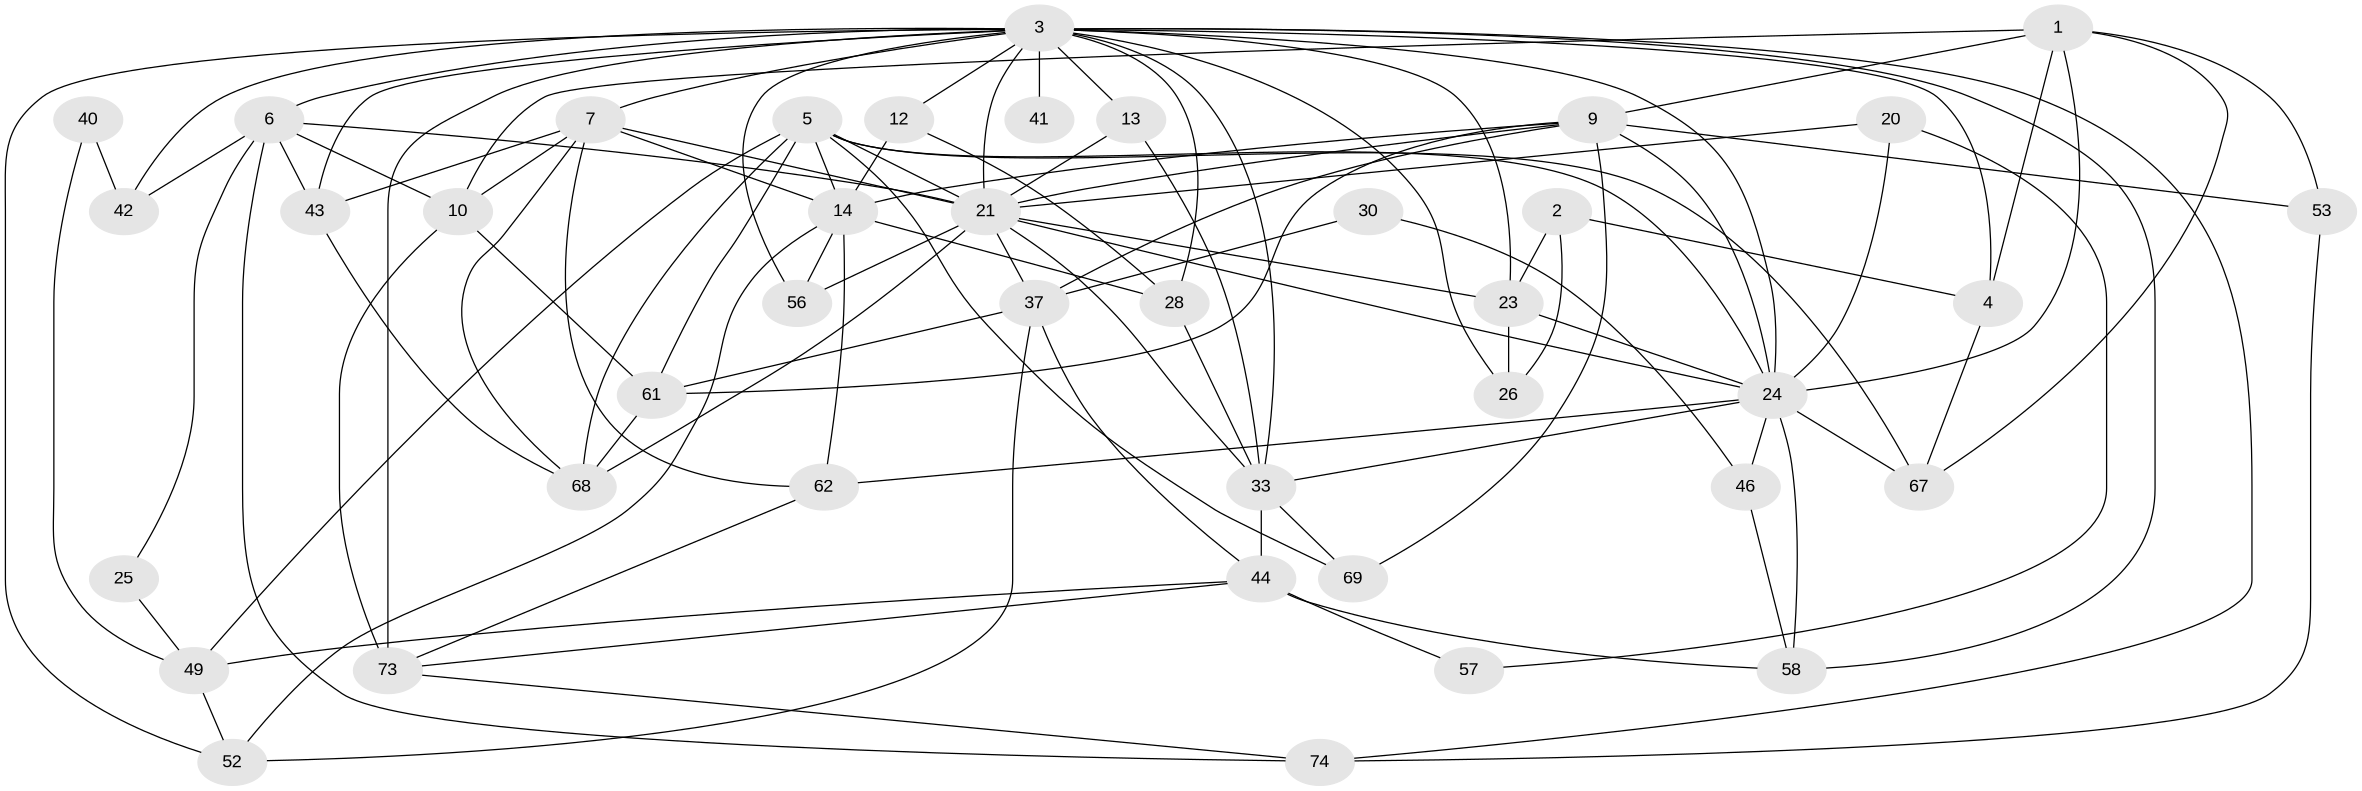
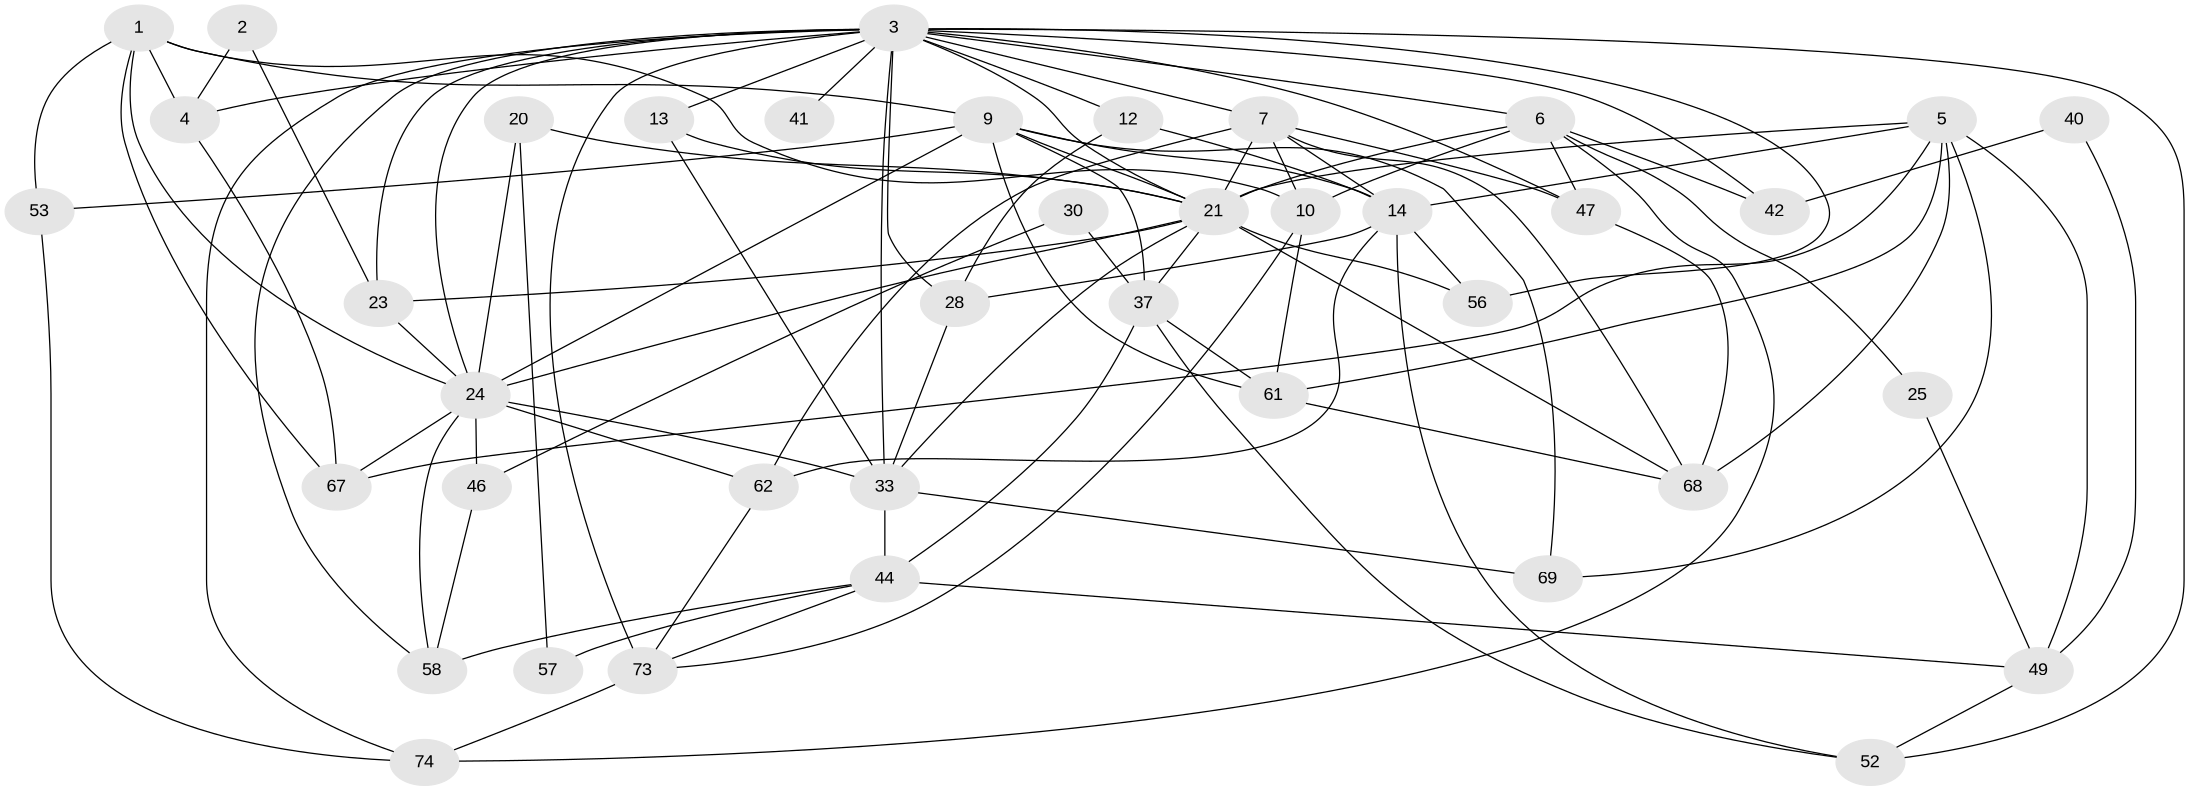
edge "5" -- "24": removed
node "43": label "43" -> "47"
node "26": removed
